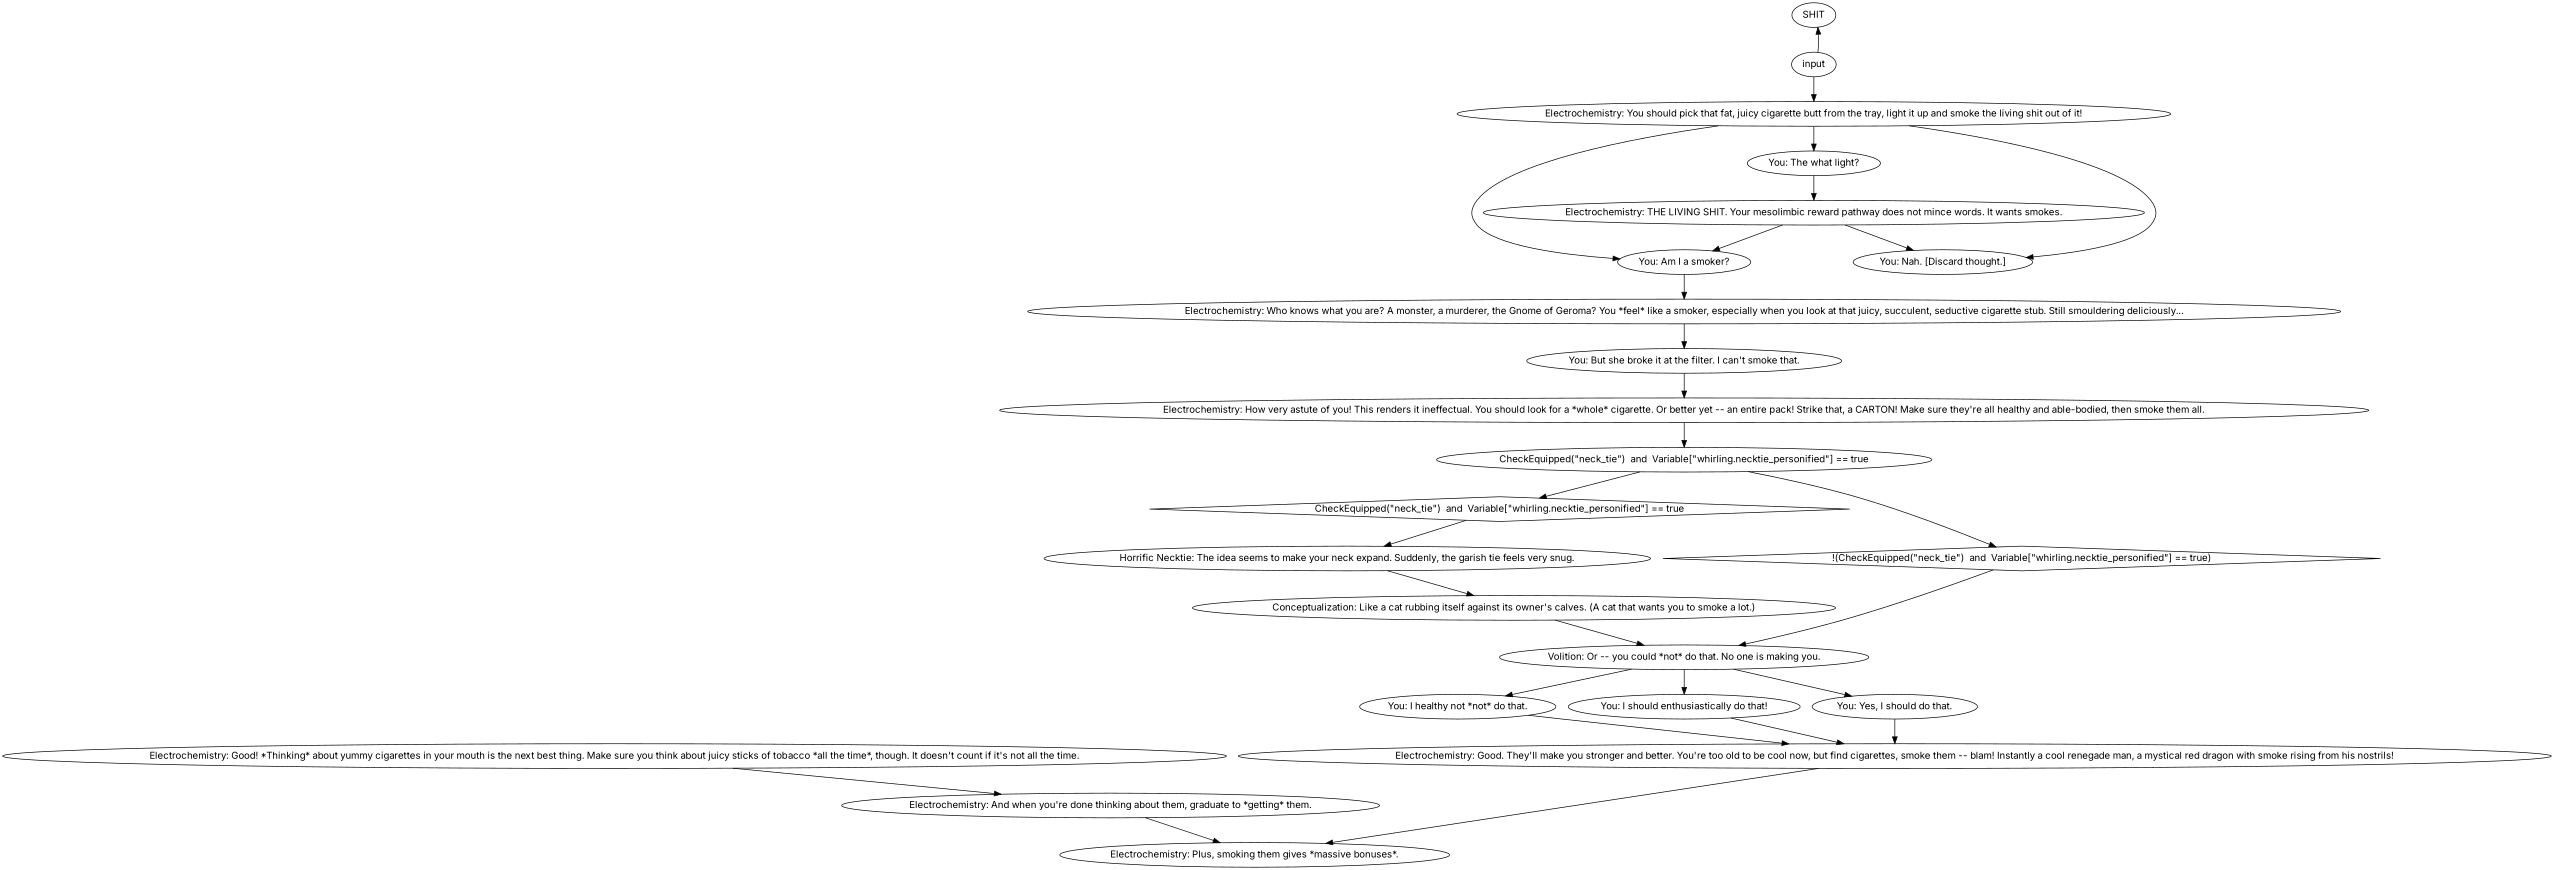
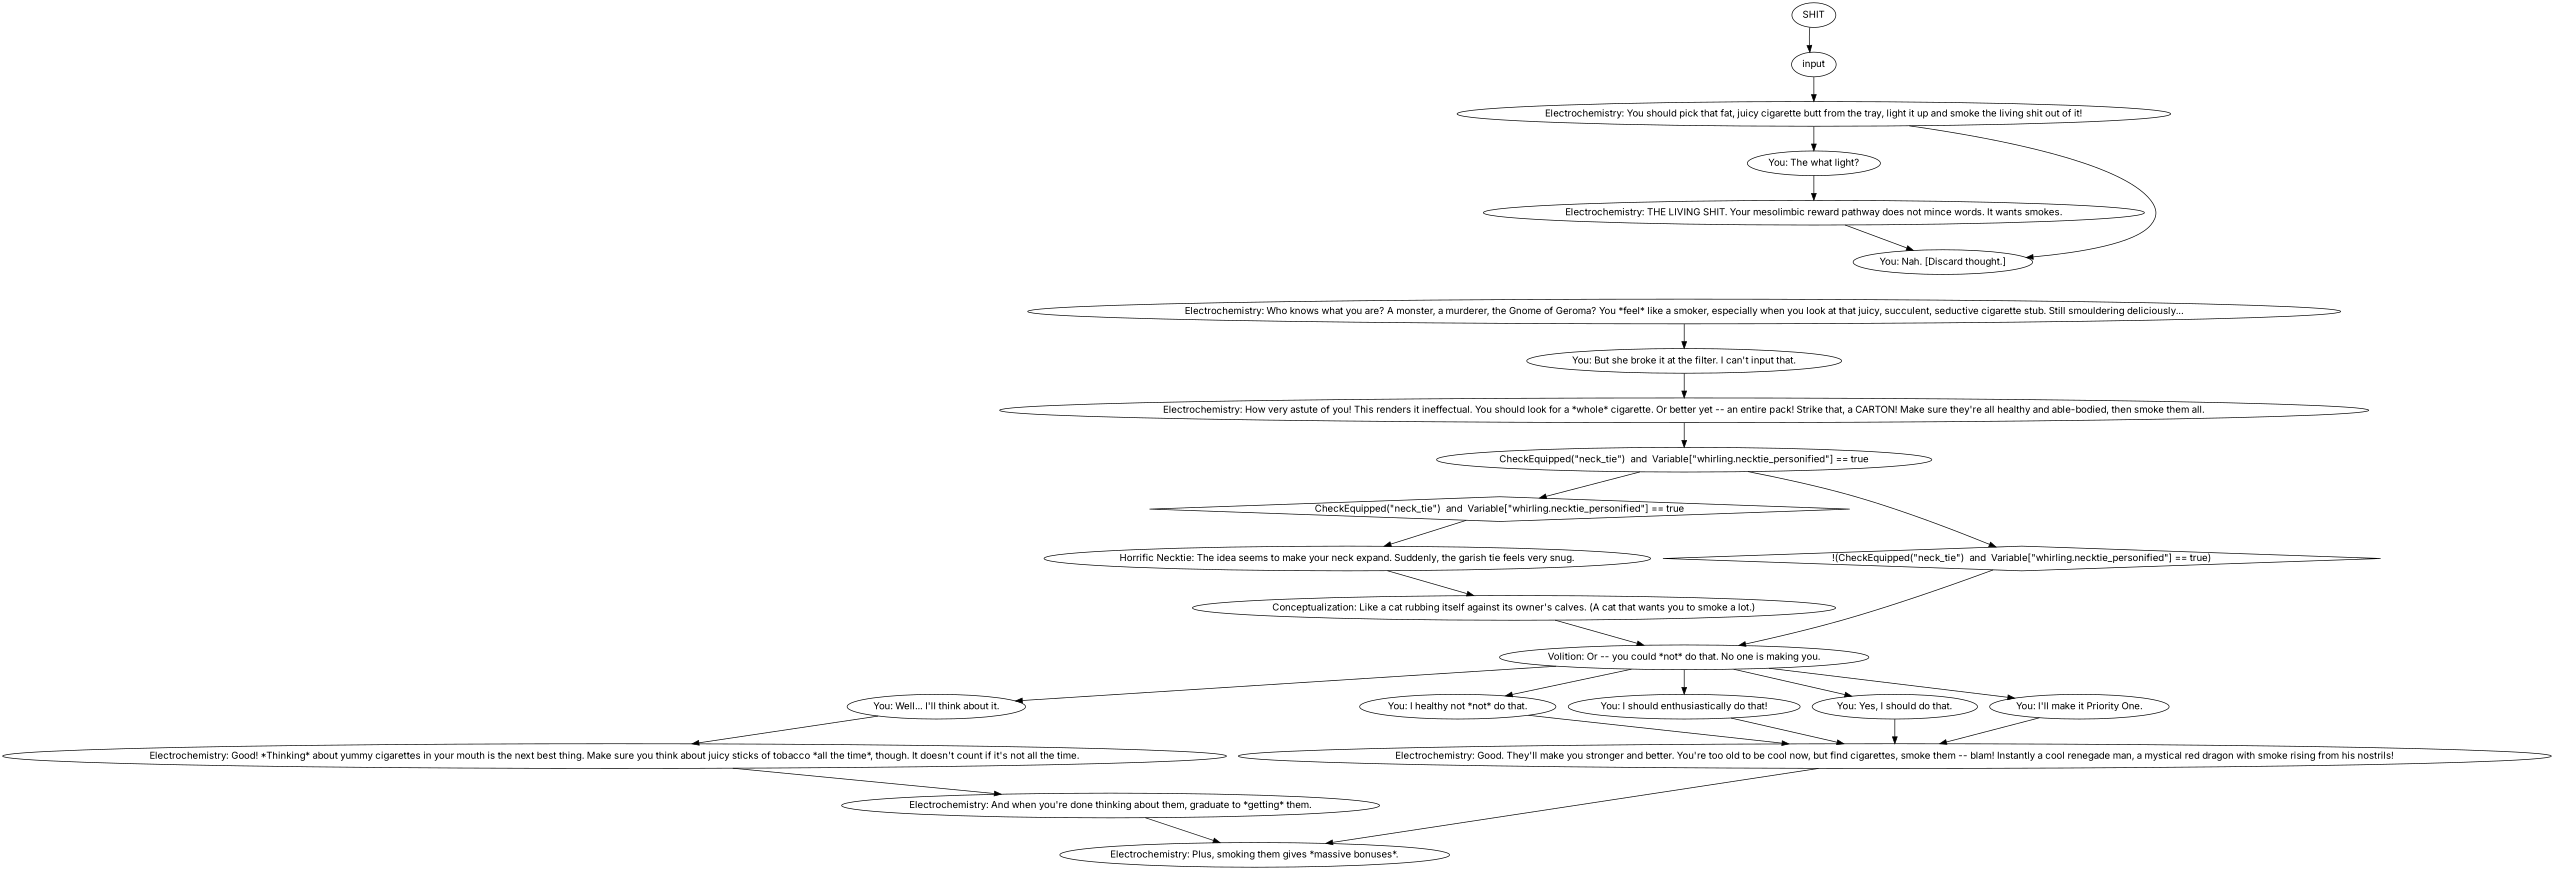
edge "input" -> "SHIT": reversed
node "You: Am I a smoker?": removed
node "You: But she broke it at the filter. I can't smoke that.": label "You: But she broke it at the filter. I can't smoke that." -> "You: But she broke it at the filter. I can't input that."
node "You: Well... I'll think about it.": added
node "You: I'll make it Priority One.": added
